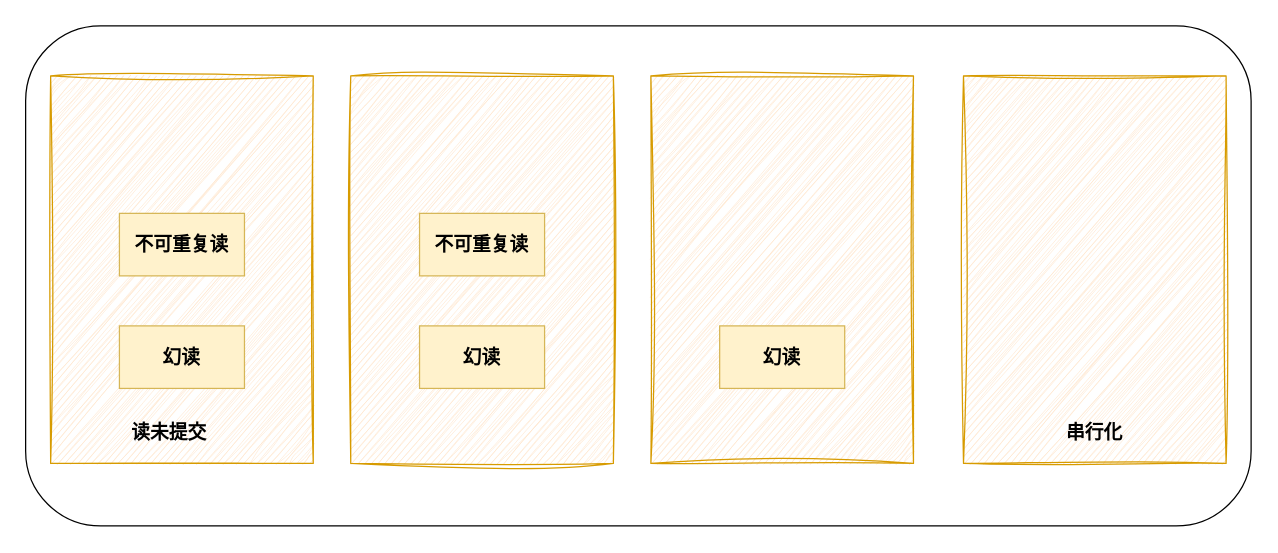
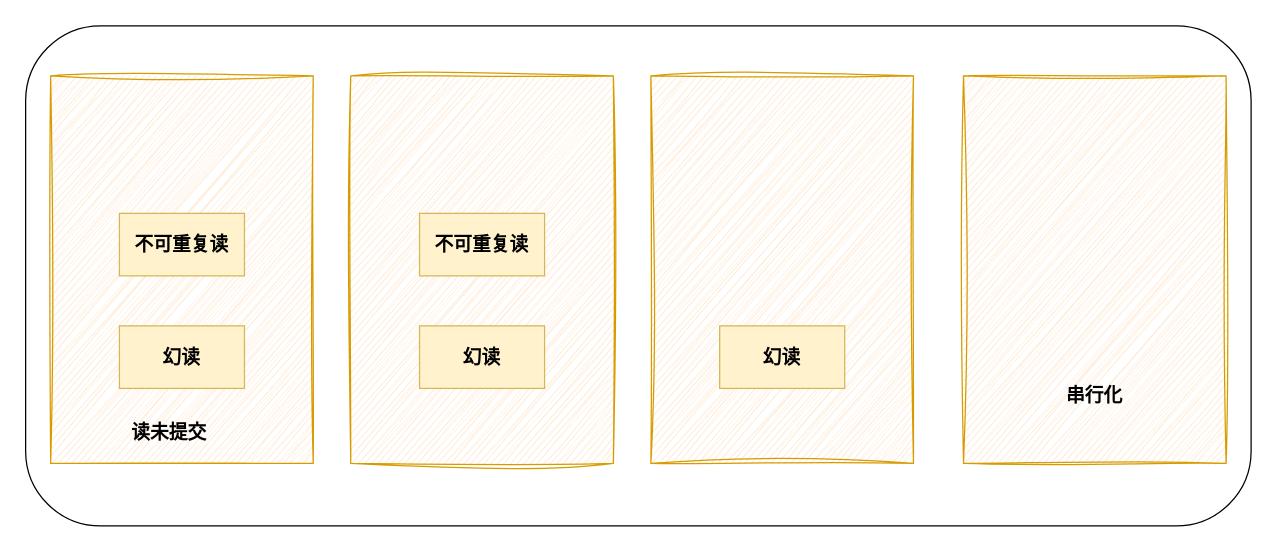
node "串行化": moved (1094, 432) -> (1094, 394)
